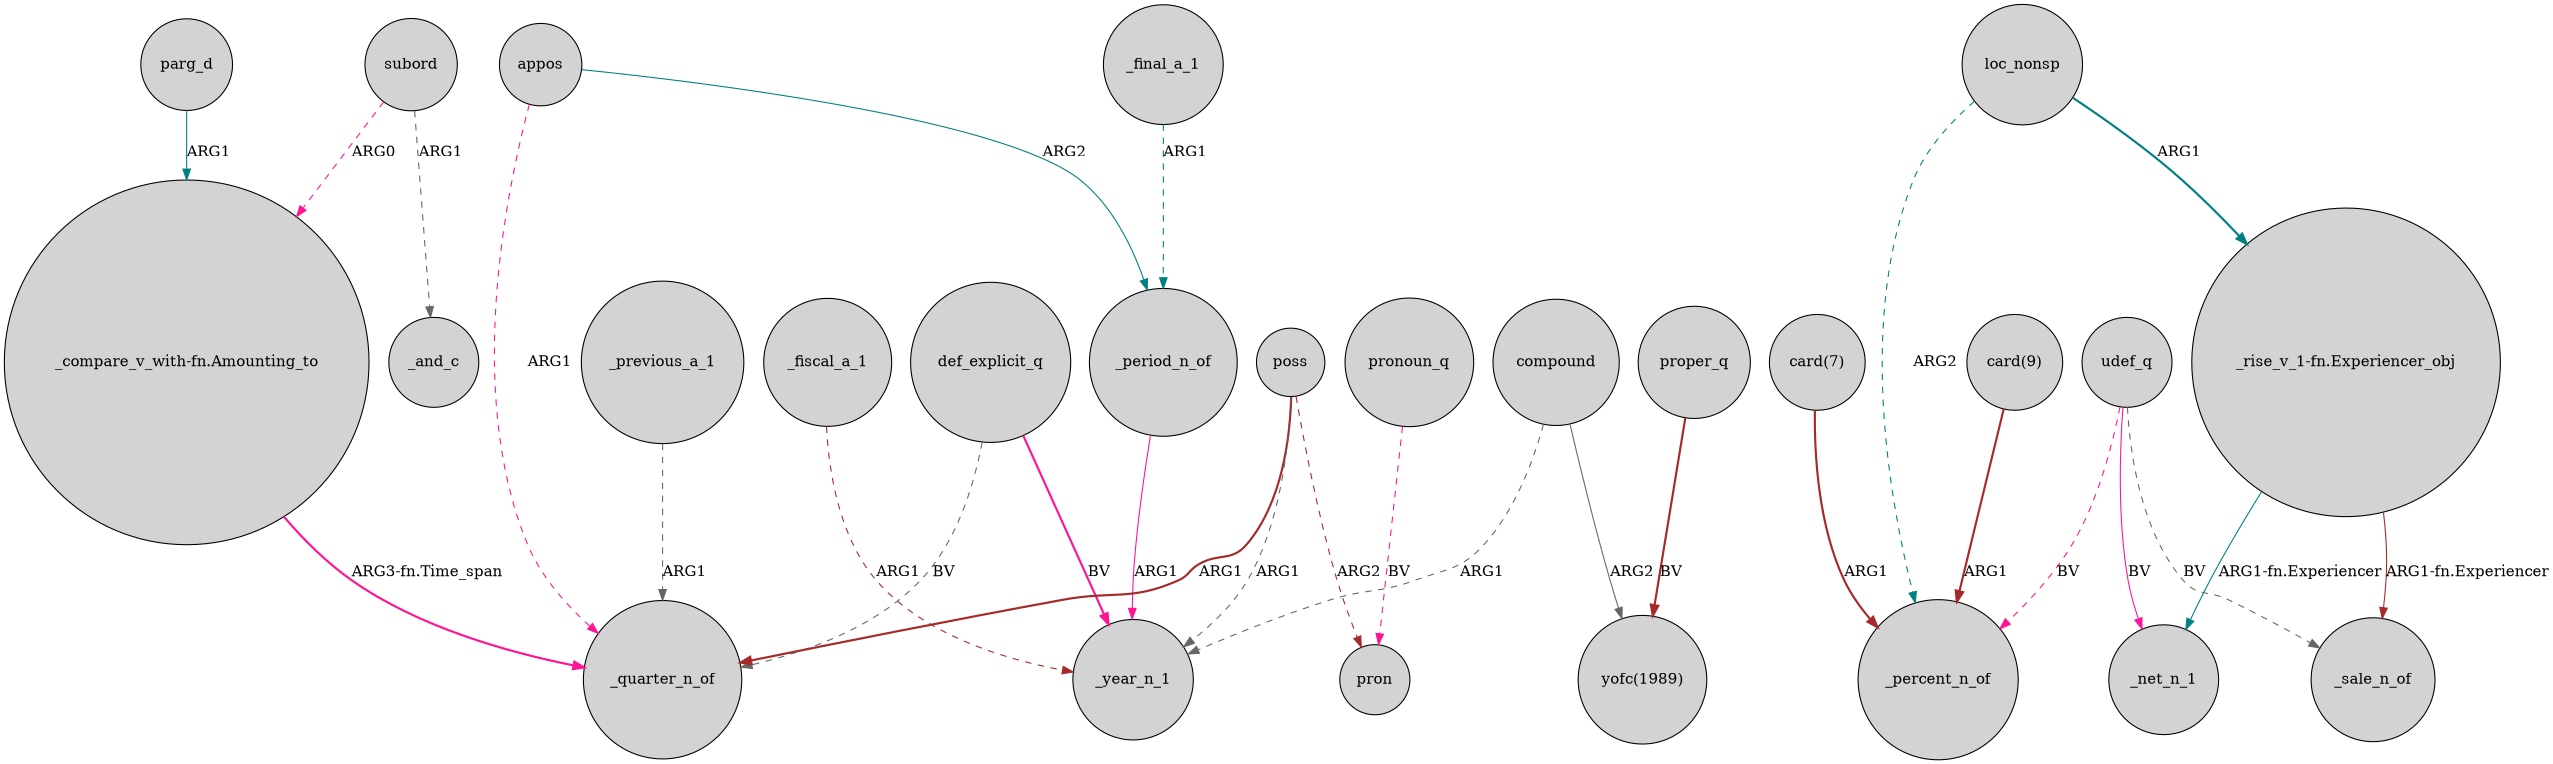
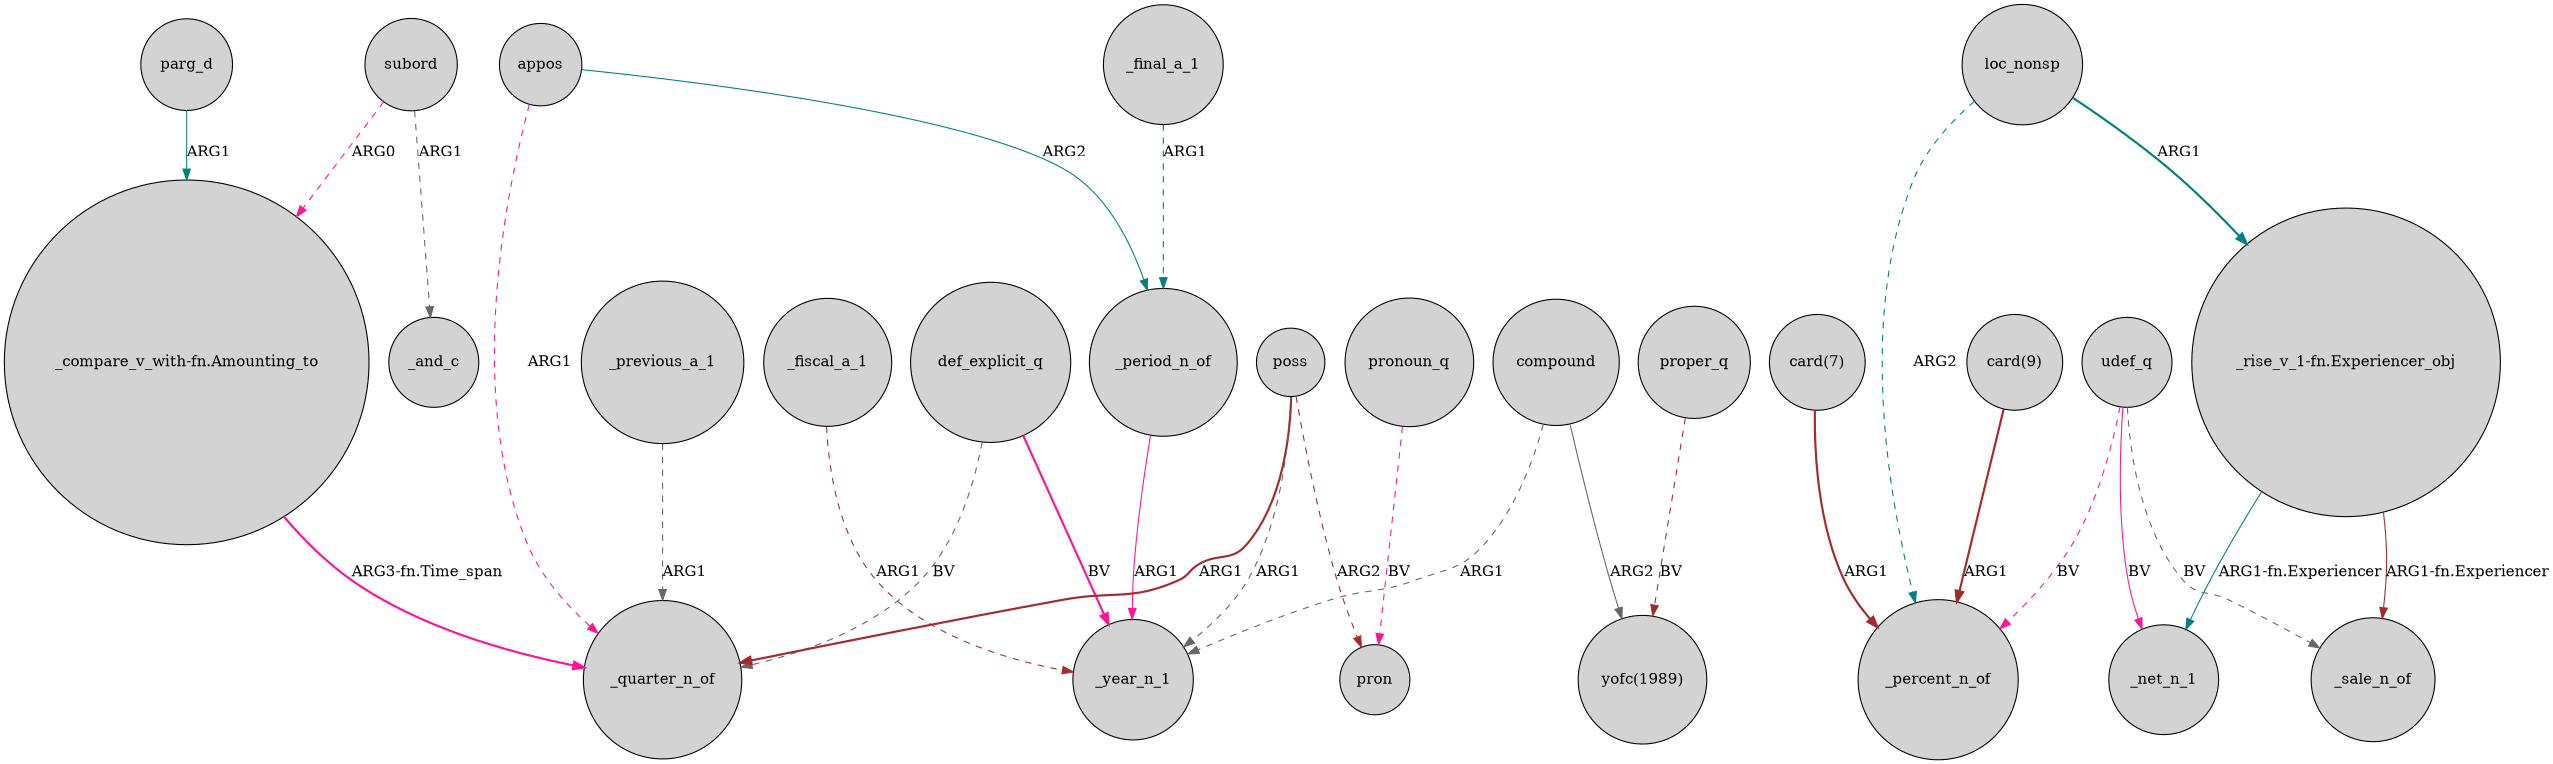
edge "proper_q" -> "yofc(1989)": style bold -> dashed
